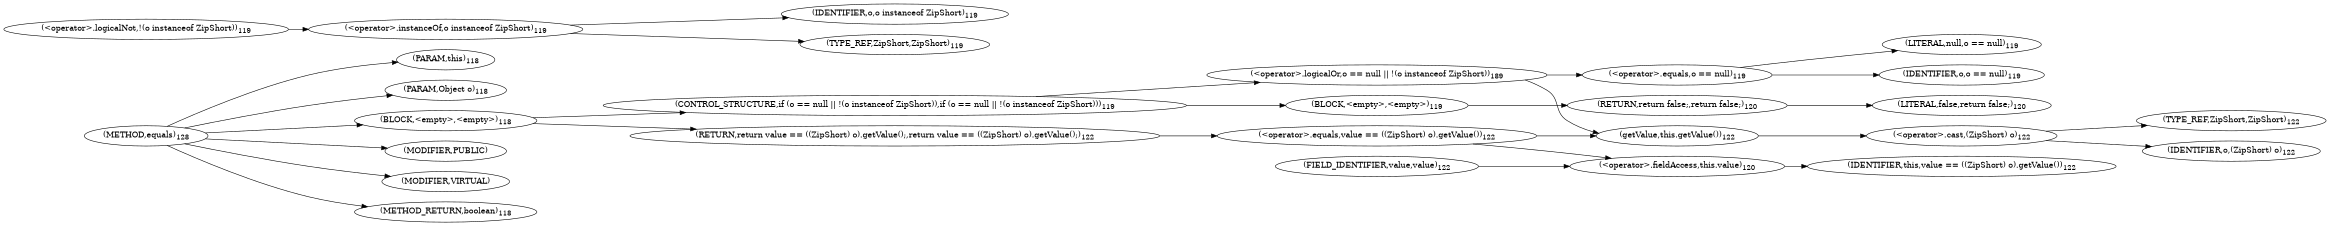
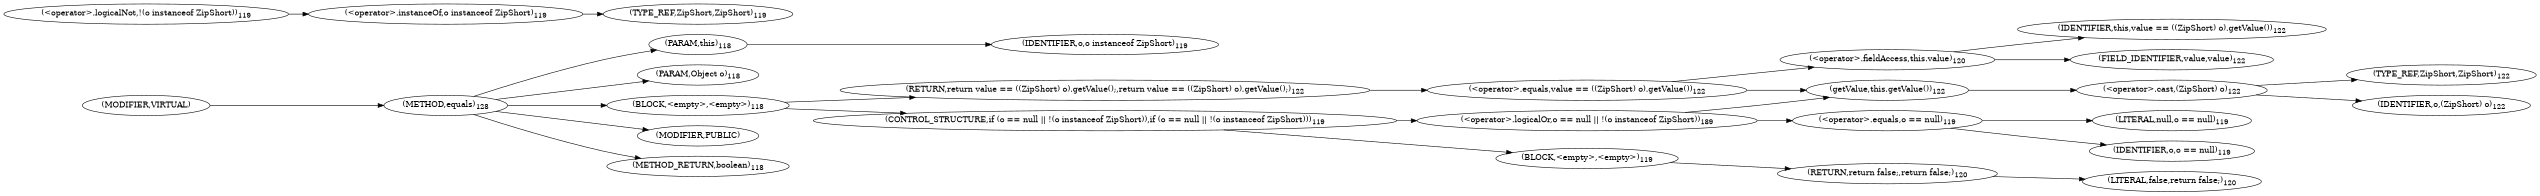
edge "(<operator>.instanceOf,o instanceof ZipShort)" -> "(IDENTIFIER,o,o instanceof ZipShort)": now "(PARAM,this)" -> "(IDENTIFIER,o,o instanceof ZipShort)"
edge "(METHOD,equals)" -> "(MODIFIER,VIRTUAL)": reversed
edge "(FIELD_IDENTIFIER,value,value)" -> "(<operator>.fieldAccess,this.value)": reversed
